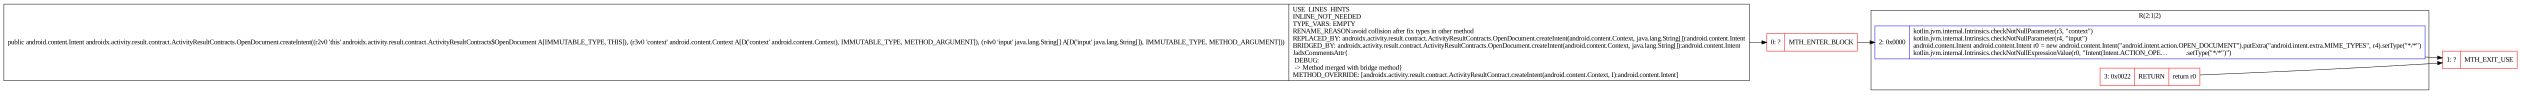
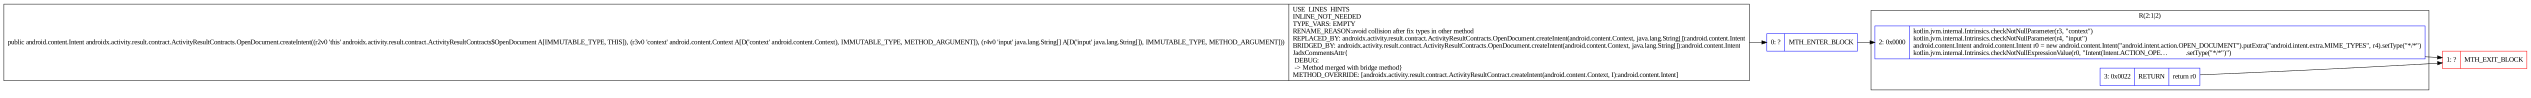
node "0: ?": color red -> blue
node "1: ?": text "MTH_EXIT_USE" -> "MTH_EXIT_BLOCK"
node "3: 0x0022": color red -> blue
